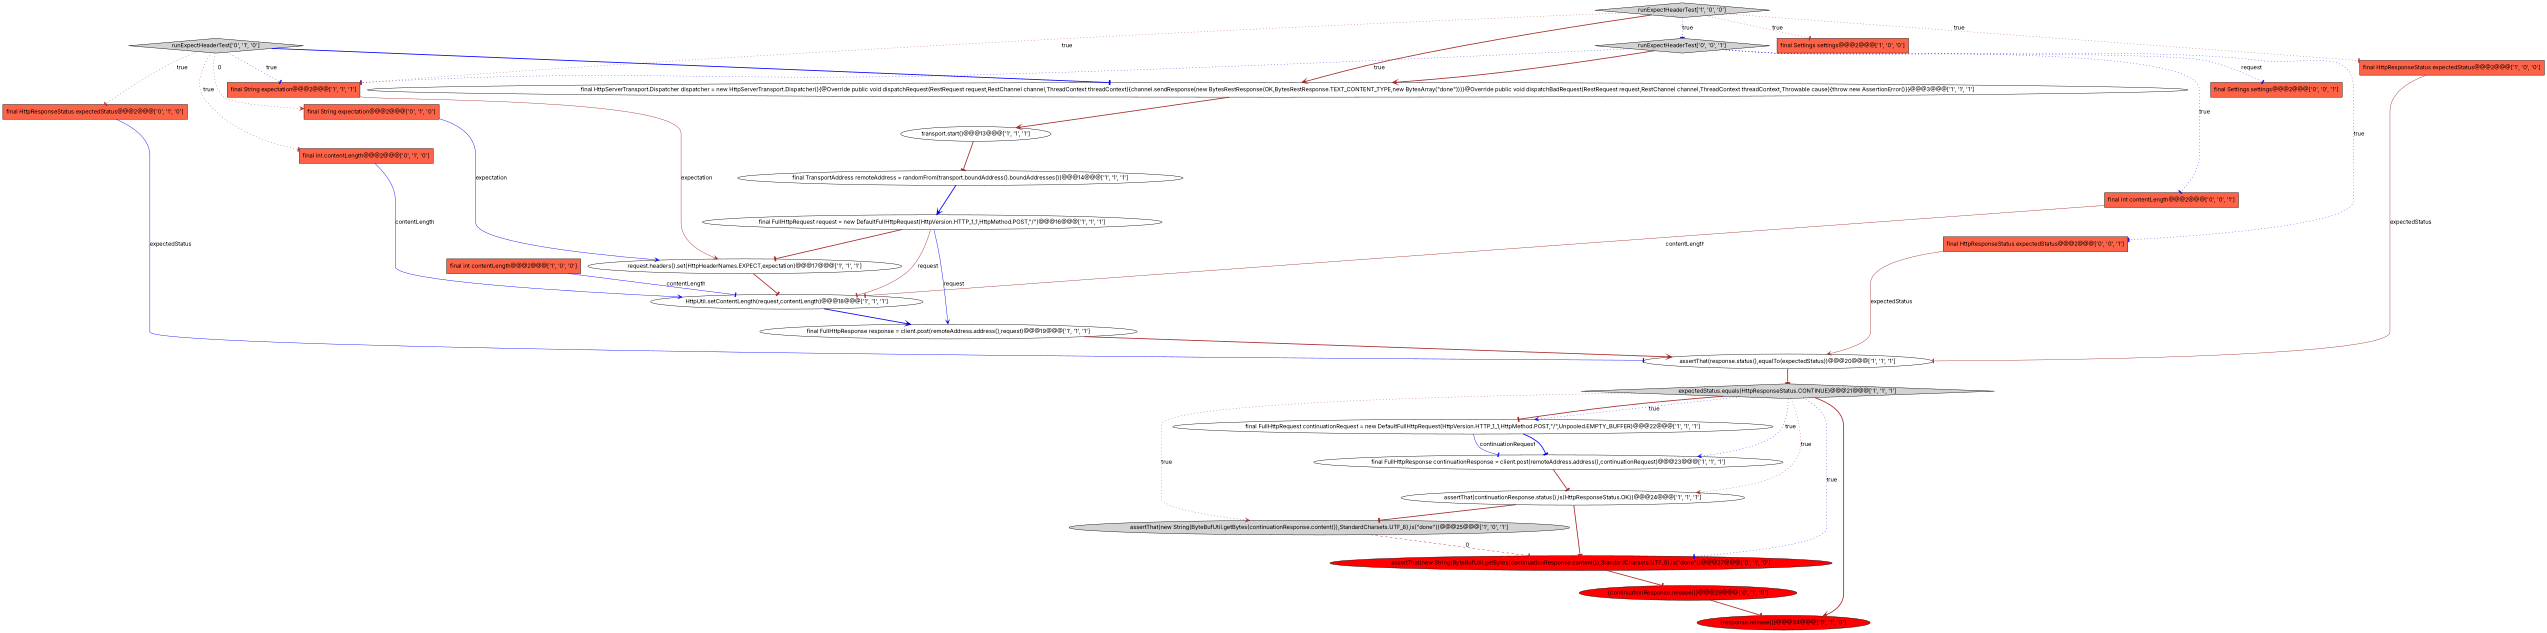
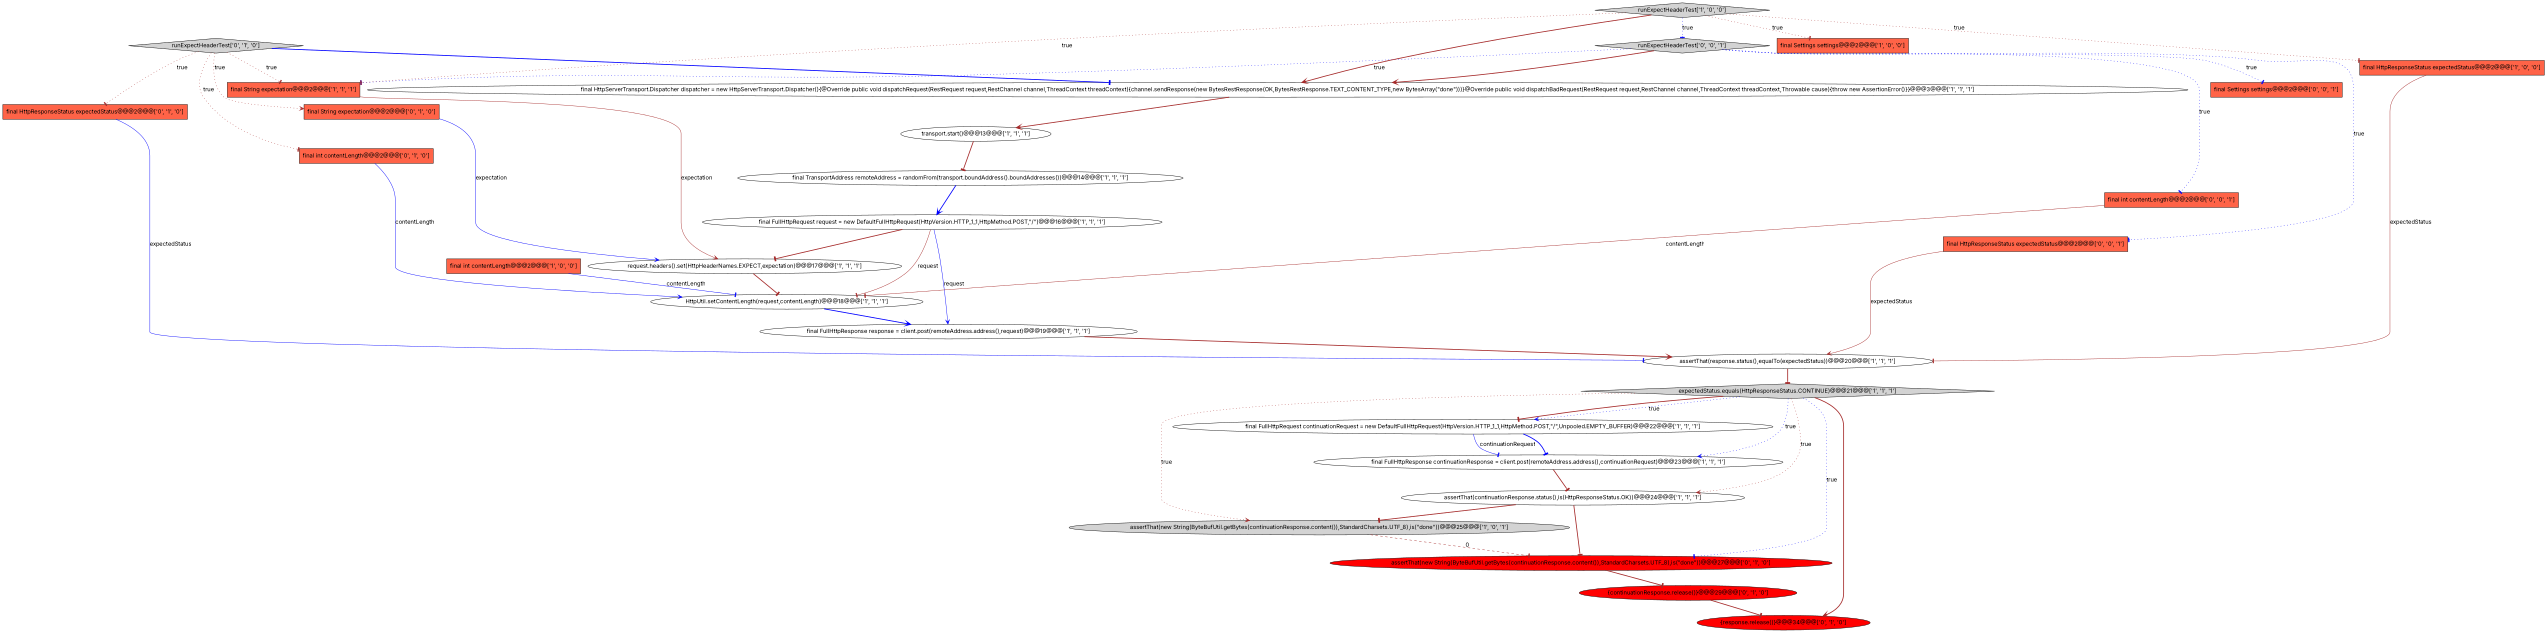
edge "runExpectHeaderTest['0', '1', '0']" -> "final String expectation@@@2@@@['1', '1', '1']": color blue -> brown
edge "runExpectHeaderTest['0', '1', '0']" -> "final String expectation@@@2@@@['0', '1', '0']": label "0" -> "true"
edge "runExpectHeaderTest['0', '0', '1']" -> "final Settings settings@@@2@@@['0', '0', '1']": label "request" -> "true"
